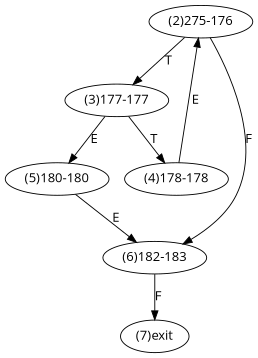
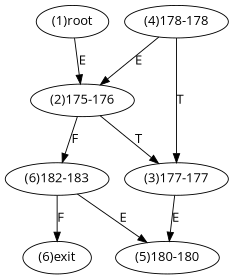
node "(1)root": added
node "(2)275-176": label "(2)275-176" -> "(2)175-176"
edge "(3)177-177" -> "(4)178-178": reversed
edge "(5)180-180" -> "(6)182-183": reversed
node "(7)exit": label "(7)exit" -> "(6)exit"
